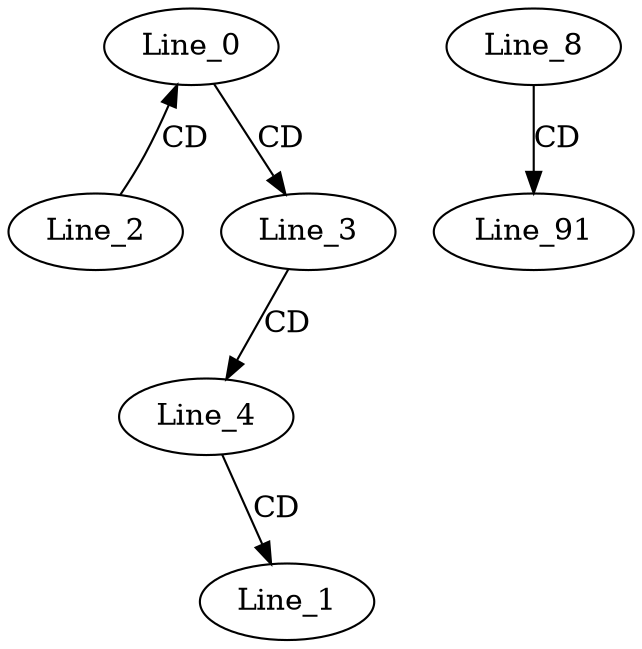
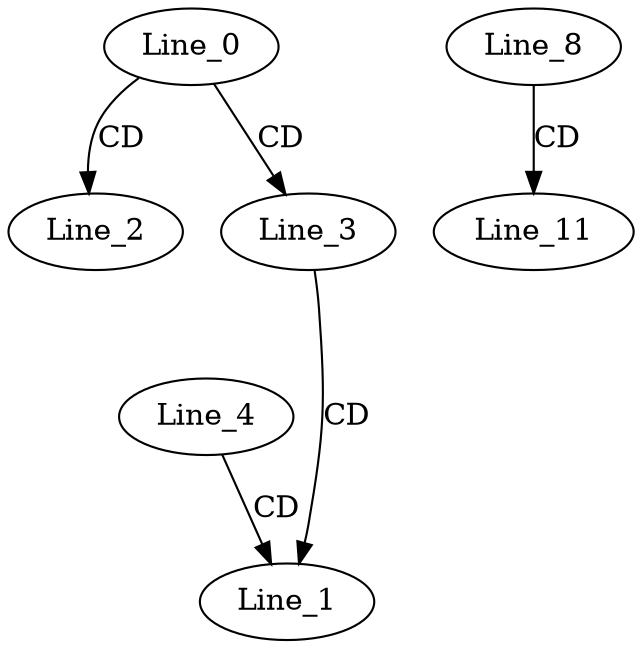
edge "Line_2" -> "Line_0": reversed
node "Line_91": label "Line_91" -> "Line_11"
edge "Line_3" -> "Line_4": now "Line_3" -> "Line_1"
